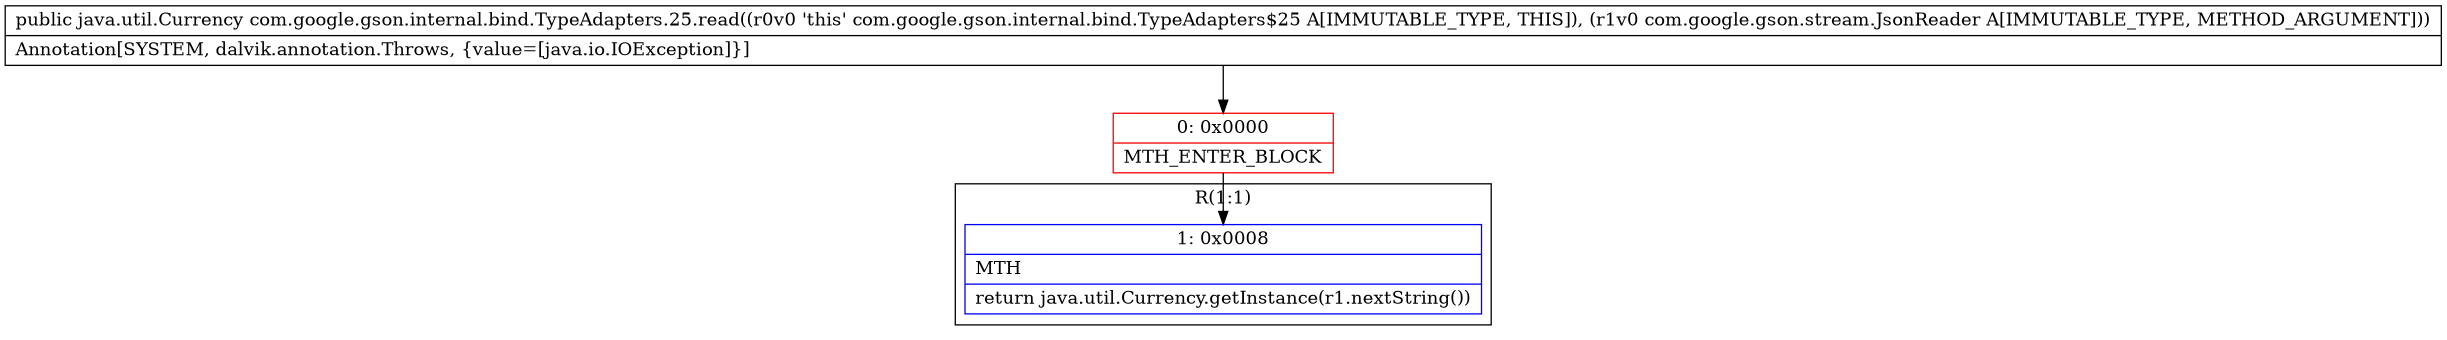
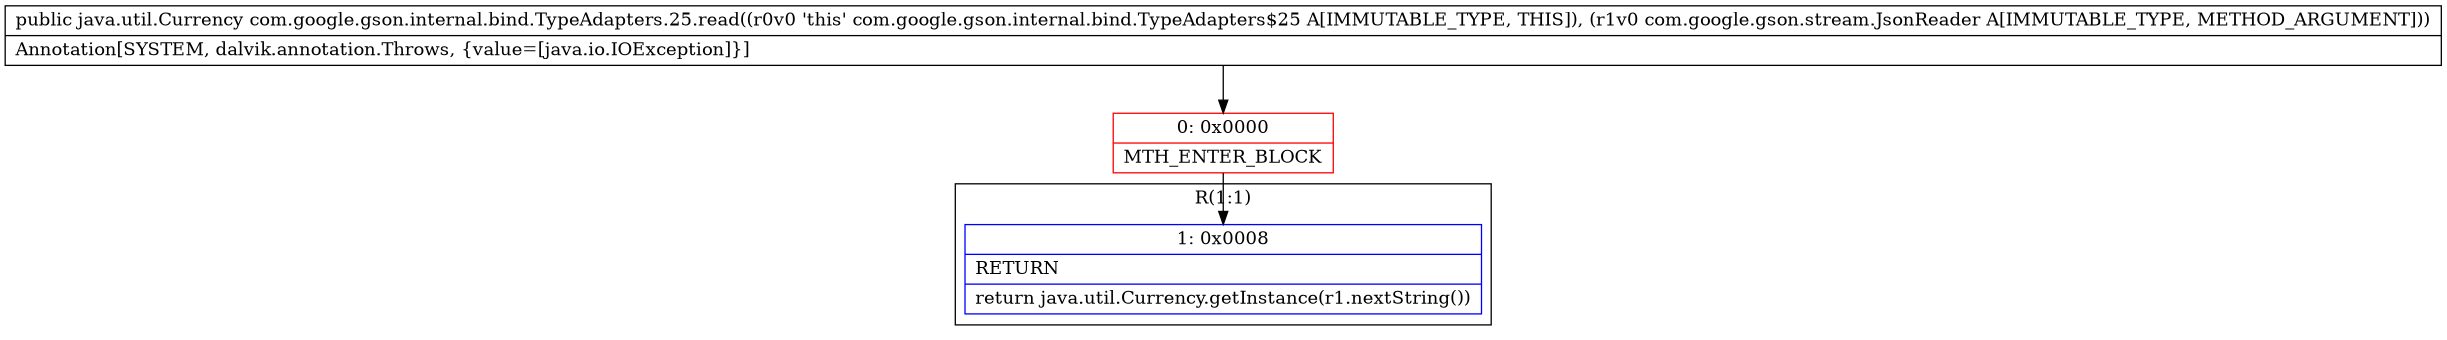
node "1: 0x0008": text "MTH" -> "RETURN"
